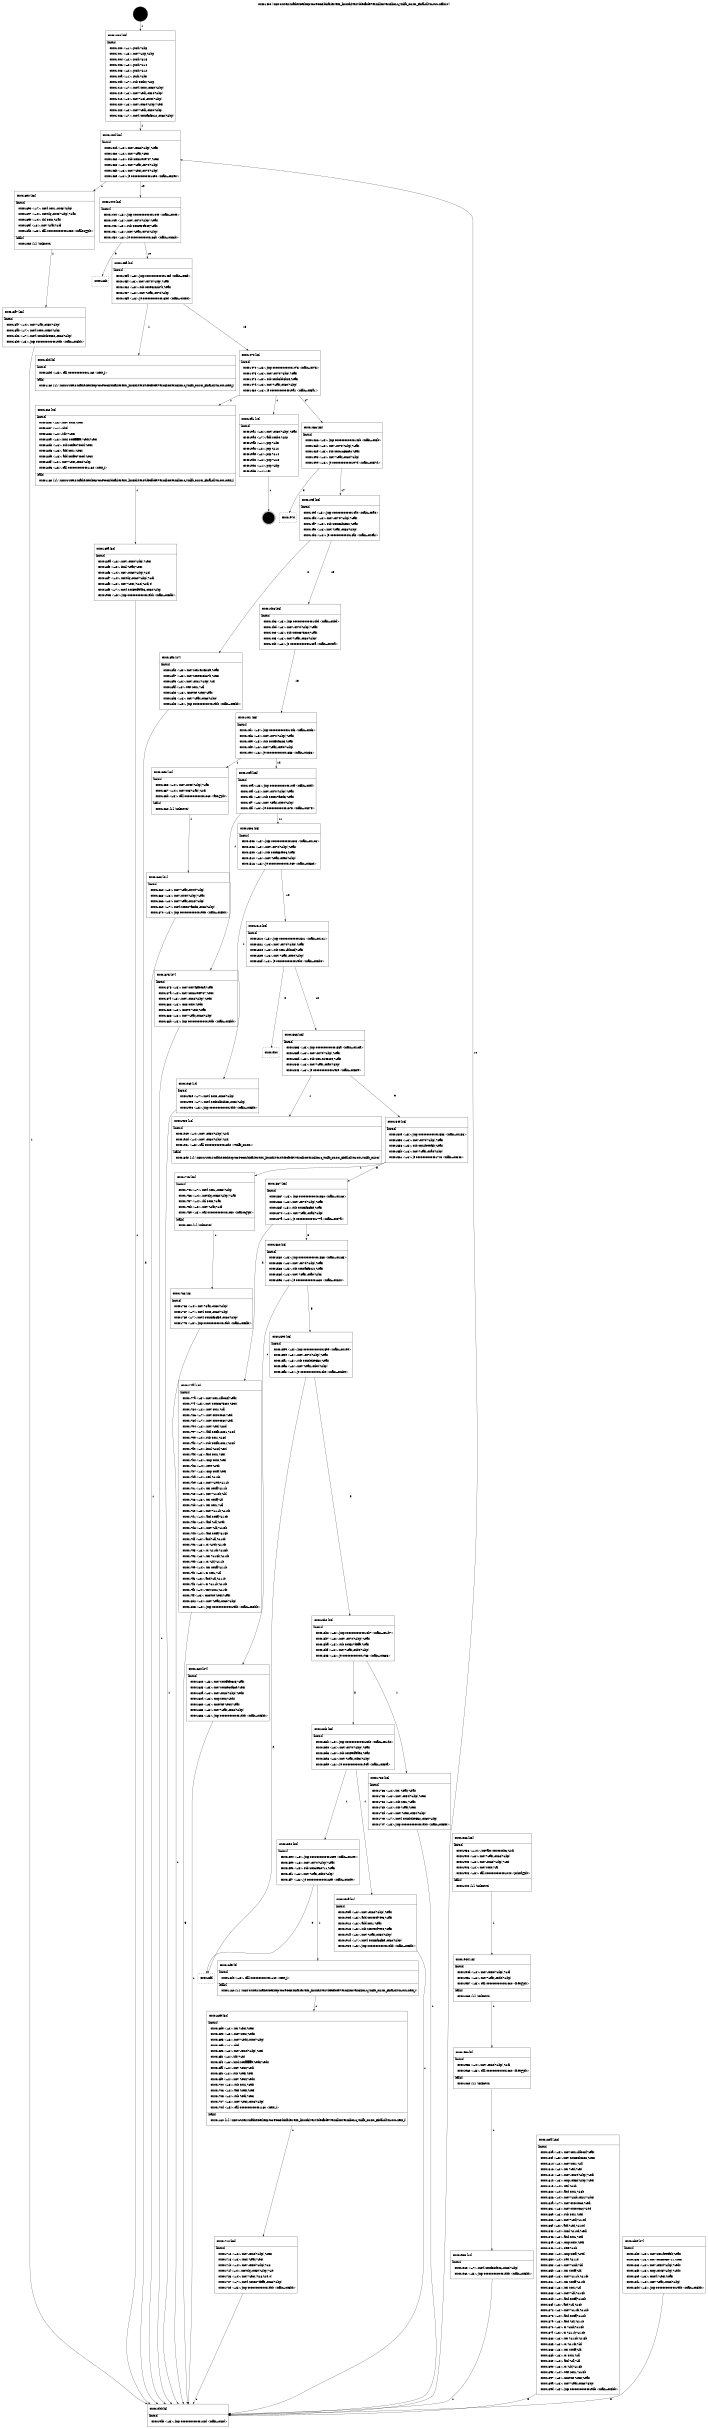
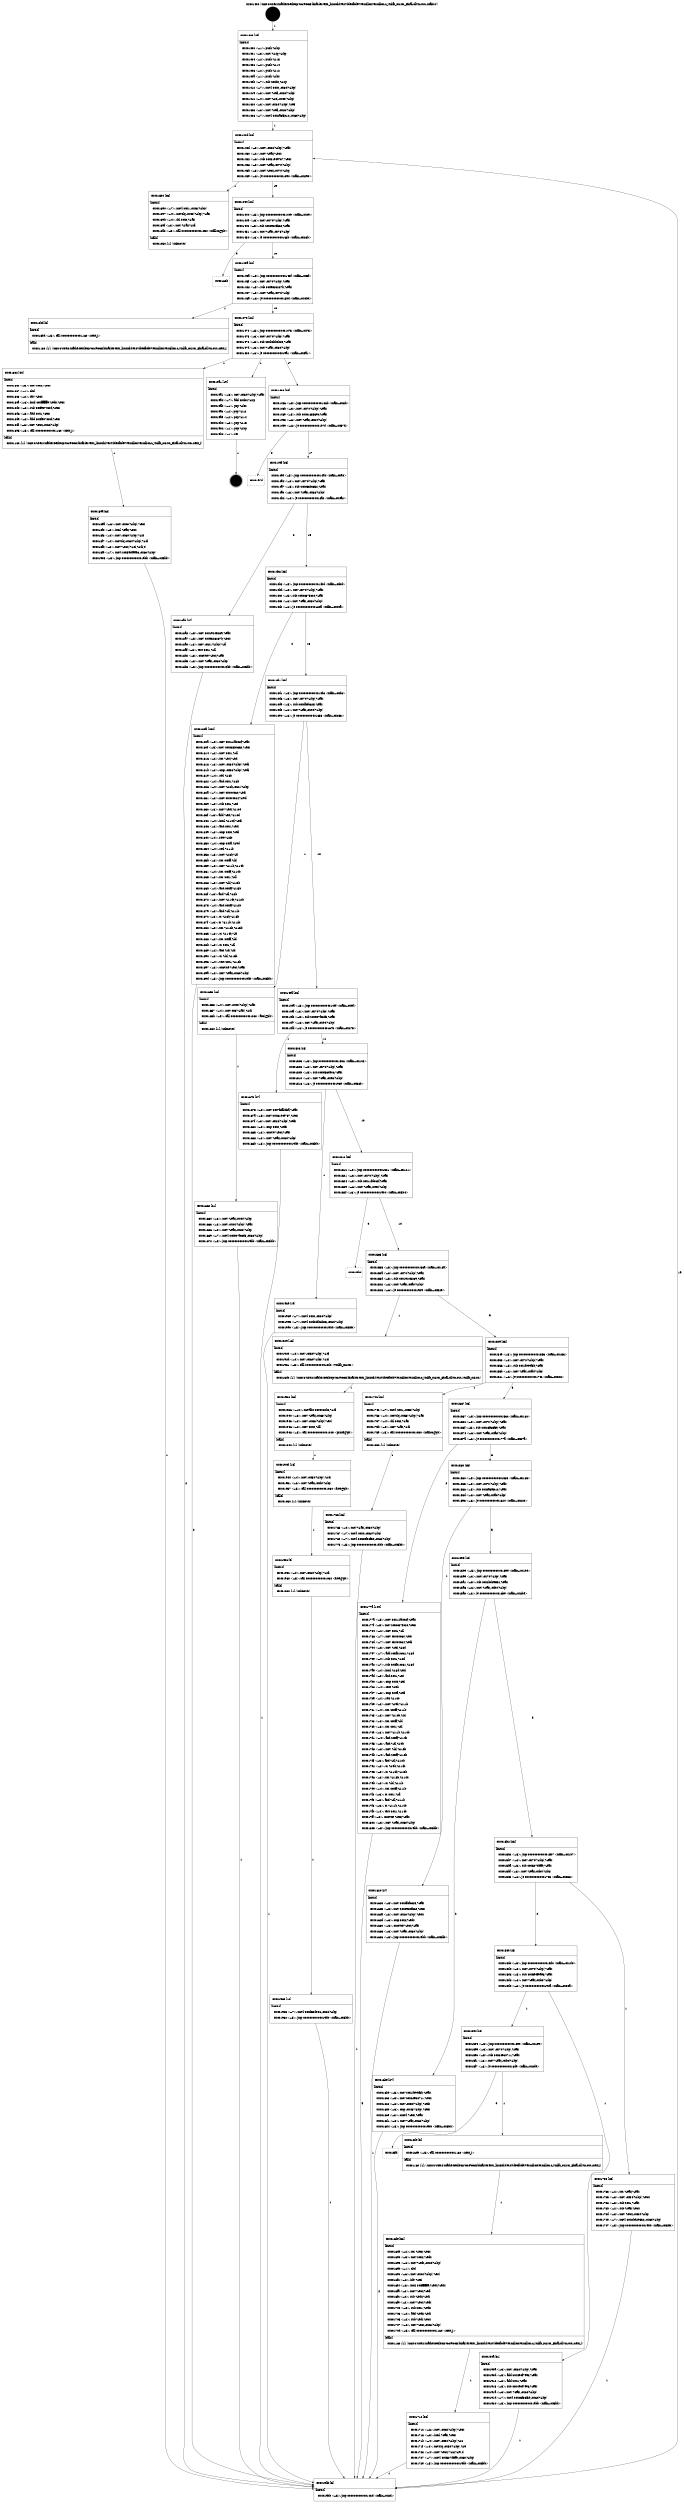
node "0x4016a7 [23]": removed
edge "0x4014b8 [25]" -> "0x40180a [152]": added, label "2"
edge "0x401929 [13]" -> "0x401936 [23]": added, label "1"
edge "0x401599 [25]" -> "0x4015fd": now "0x401599 [25]" -> "0x4016be [27]"
